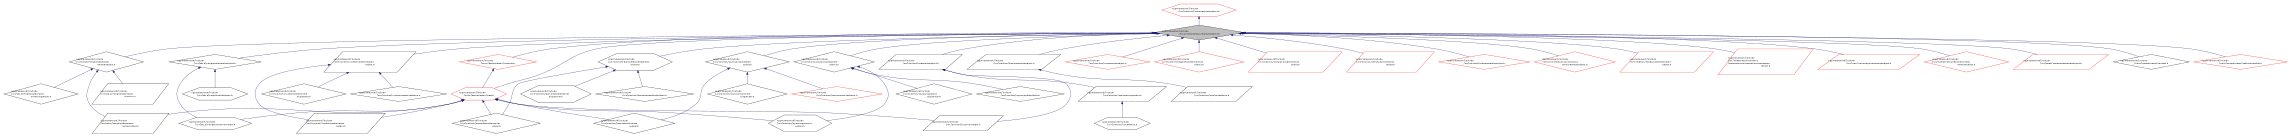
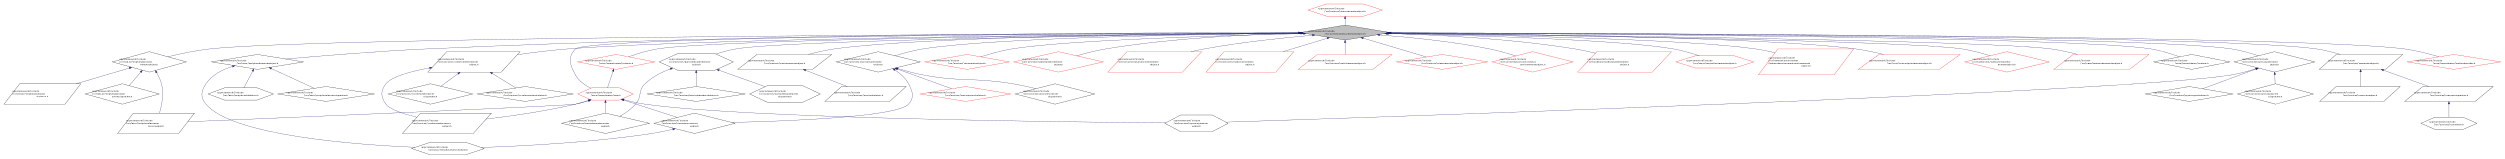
node "AppFrameWork/include /IoT/Devices/SwitchRemoteObject.h": added
node "AppFrameWork/include /IoT/MQTT/MQTTClientRemoteObject.h": added
node "AppFrameWork/include /IoT/BtLE/PeripheralEventDispatcher.h": added
edge "AppFrameWork/include /IoT/BtLE/PeripheralServerHelper.h" -> "AppFrameWork/include /Poco/RemotingNG/ORB.h": now "AppFrameWork/include /IoT/BtLE/PeripheralServerHelper.h" -> "AppFrameWork/include /IoT/Devices/GNSSSensorServer Helper.h"
edge "AppFrameWork/include /IoT/Devices/IOServerHelper.h" -> "AppFrameWork/include /Poco/RemotingNG/ORB.h": removed
